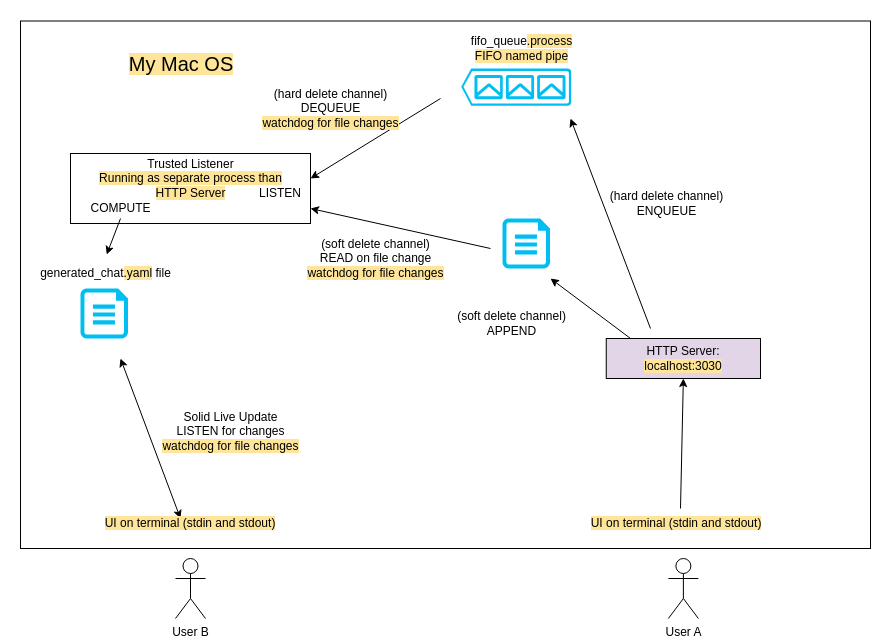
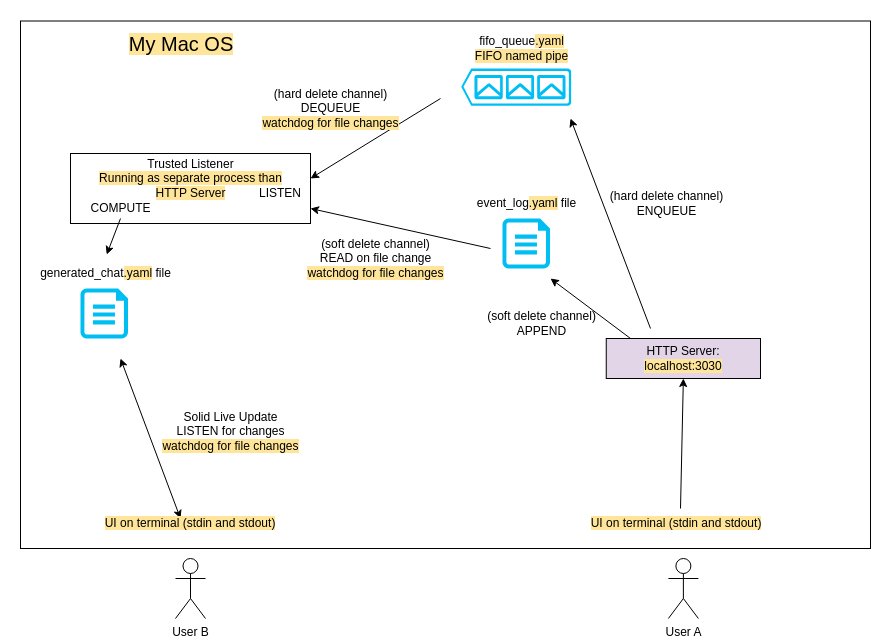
node "fifo_queue.process FIFO named pipe": label "fifo_queue.process FIFO named pipe" -> "fifo_queue.yaml FIFO named pipe"
node "My Mac OS": moved (182, 64) -> (182, 44)
node "event_log.yaml file": added
node "(soft delete channel) APPEND": moved (511, 324) -> (541, 324)
